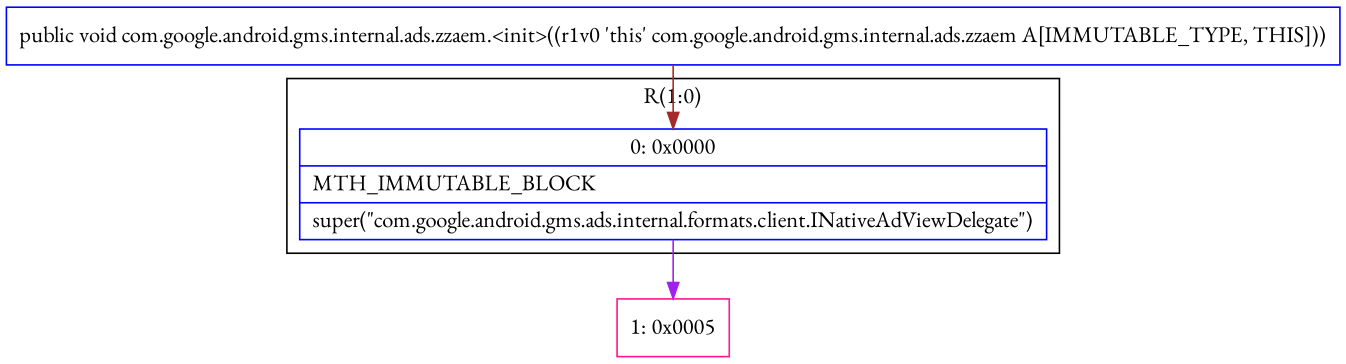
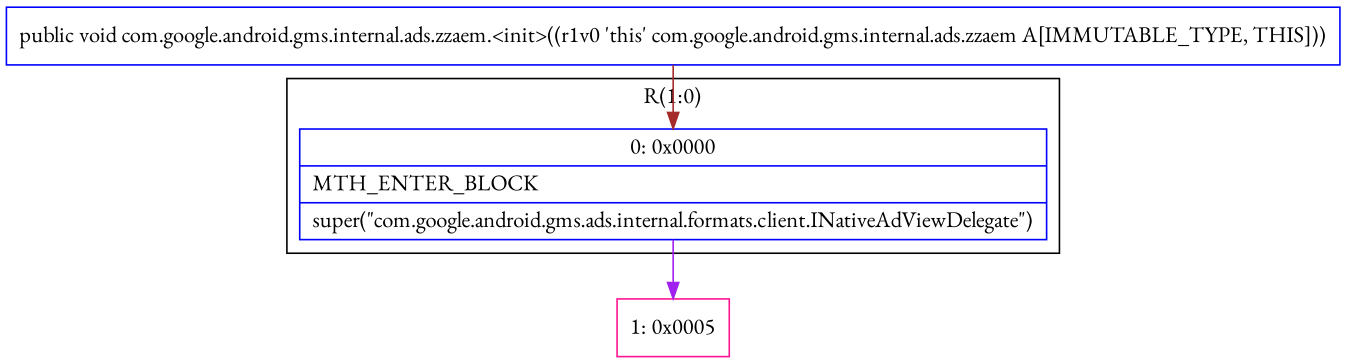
node "0: 0x0000": text "MTH_IMMUTABLE_BLOCK" -> "MTH_ENTER_BLOCK"
